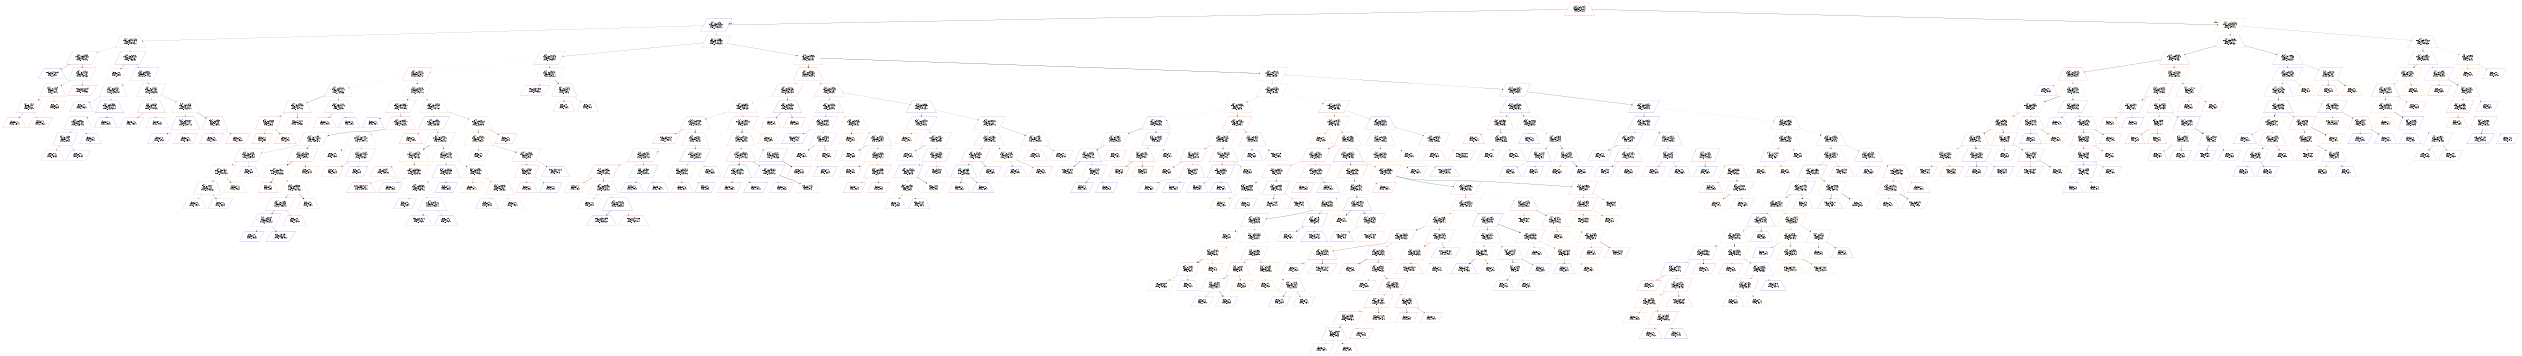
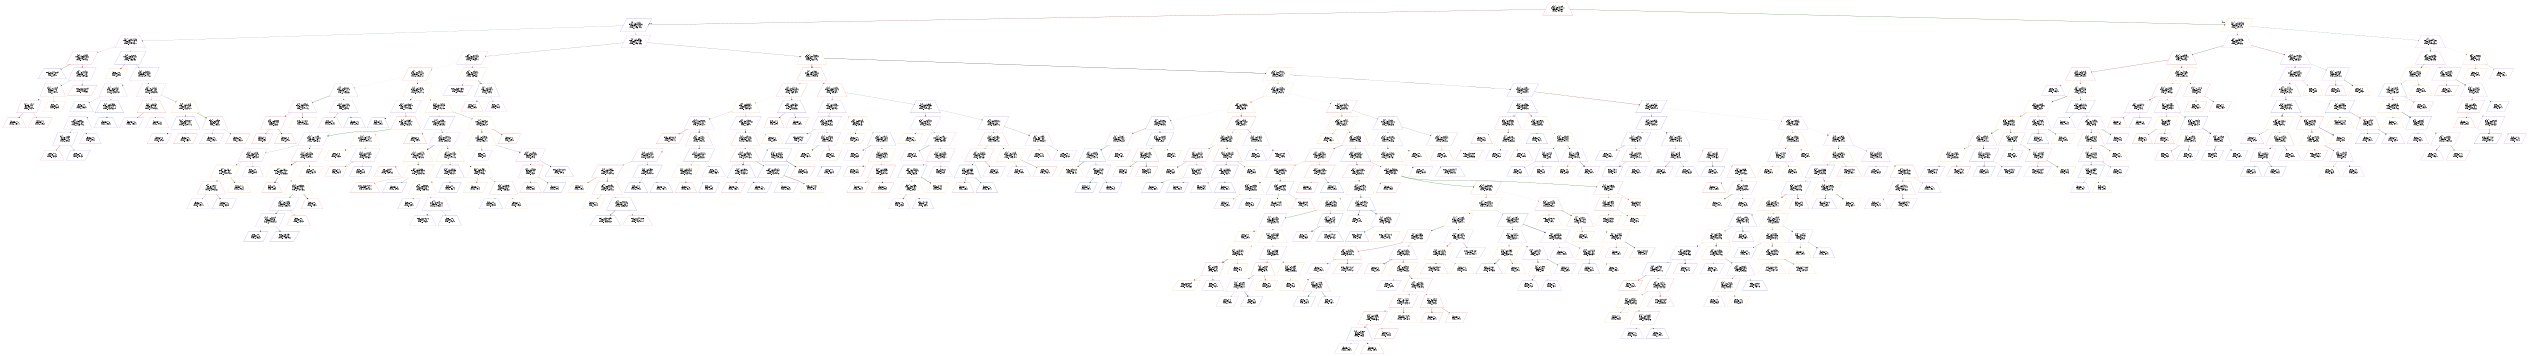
node "mse = 0.0 samples = 9 samples = 686.0": label "mse = 0.0 samples = 9 samples = 686.0" -> "mse = 0.0 samples = 9 value = 686.0"
